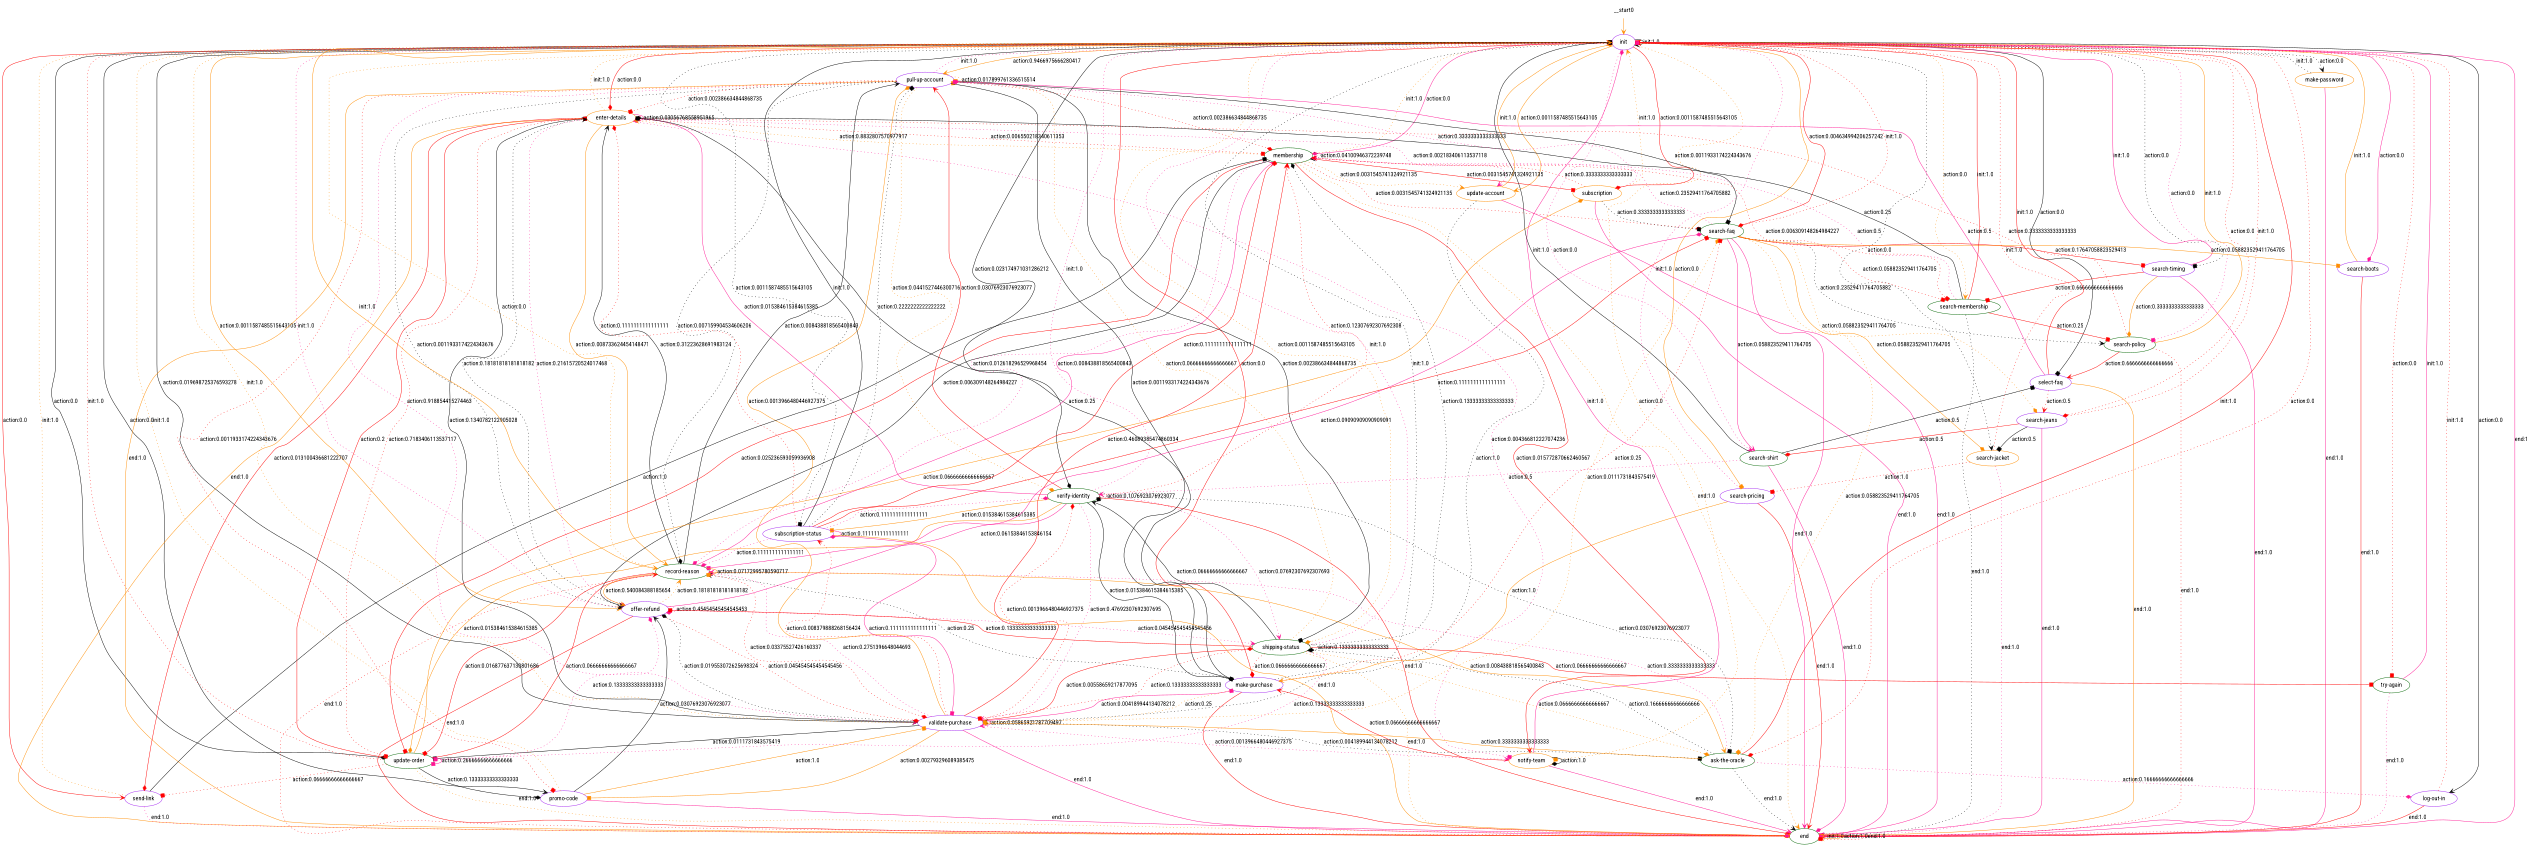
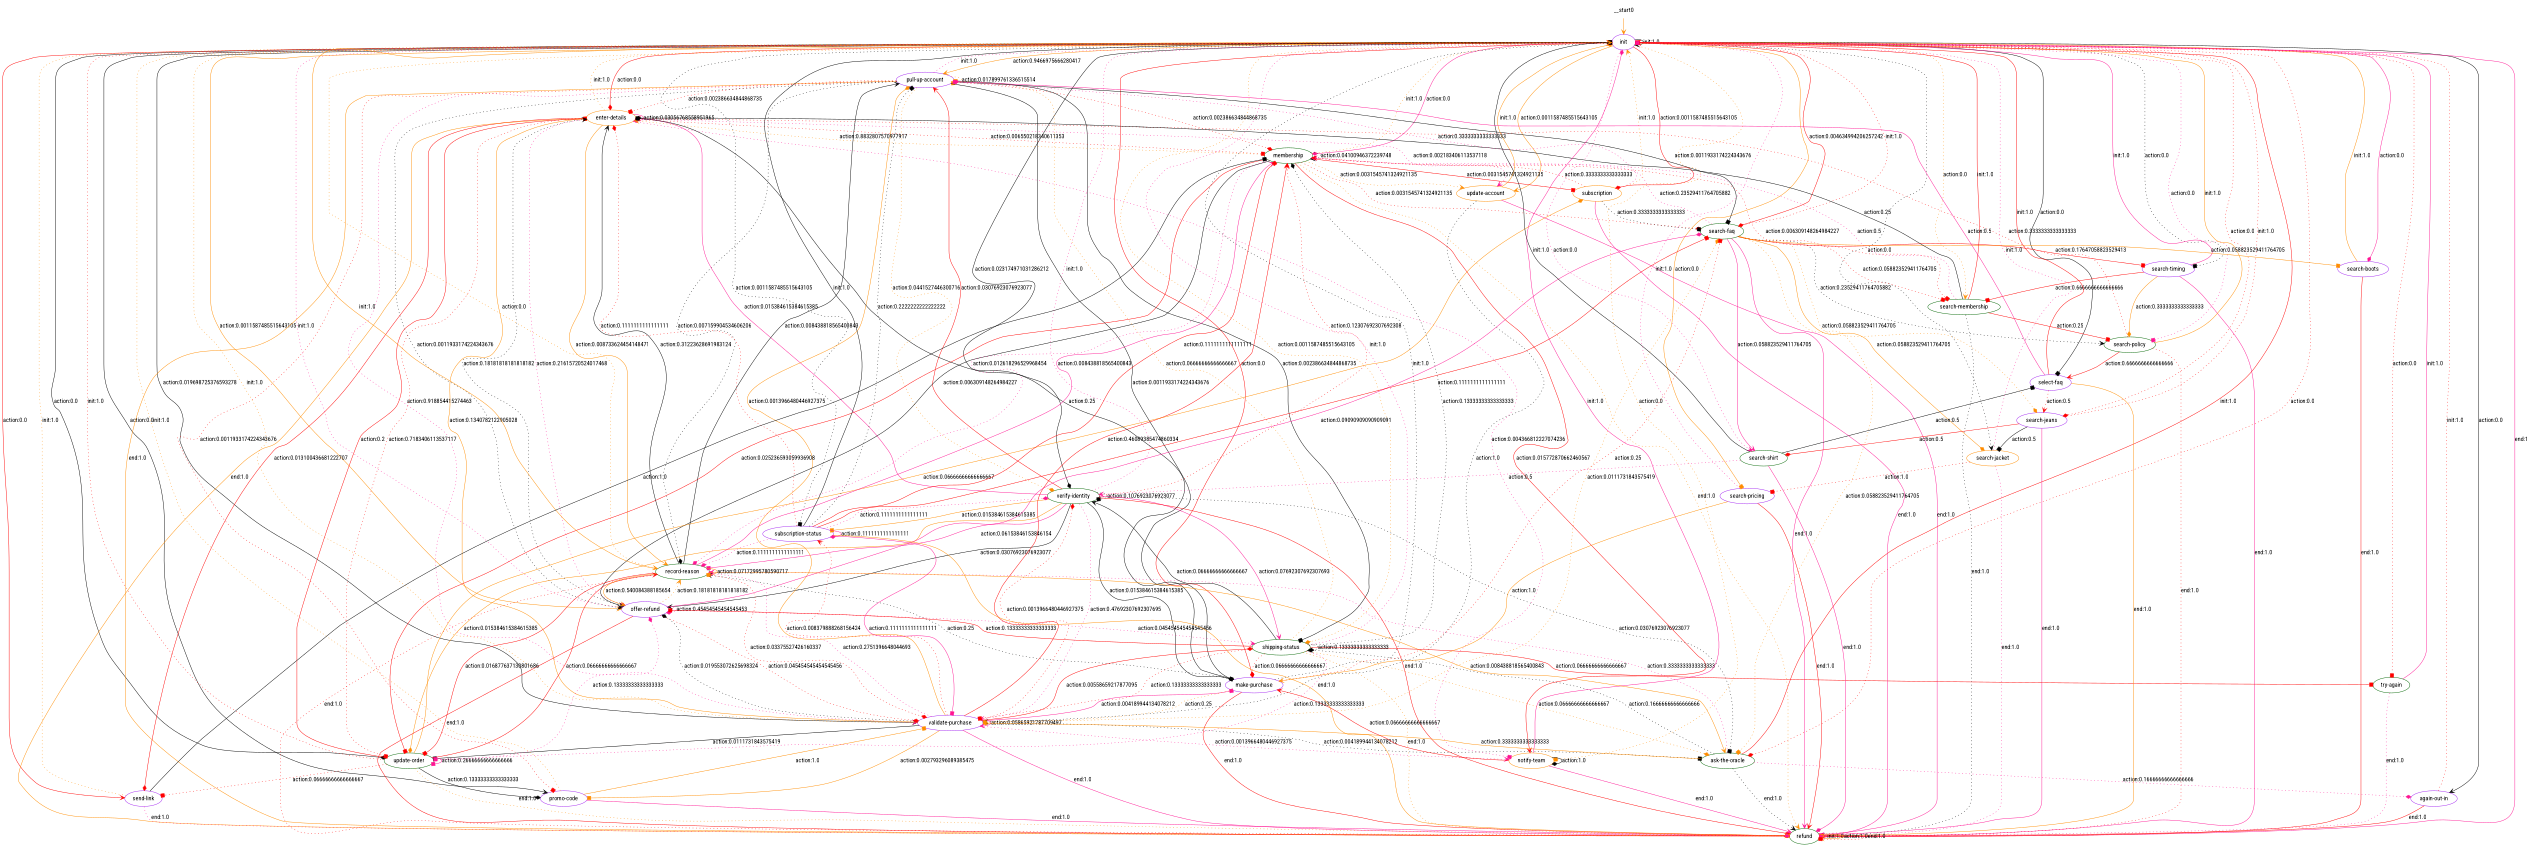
node "make-password": removed
edge "search-jacket" -> "init": color red -> deeppink
edge "verify-identity" -> "shipping-status": style dotted -> solid
edge "validate-purchase" -> "enter-details": color black -> darkorange
edge "promo-code" -> "offer-refund": now "verify-identity" -> "offer-refund"
node "log-out-in": label "log-out-in" -> "again-out-in"
node "end": label "end" -> "refund"
